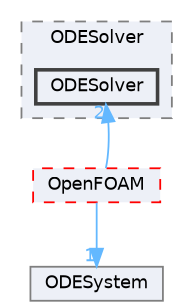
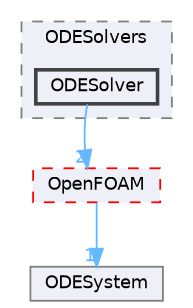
cluster "ODESolver": label "ODESolver" -> "ODESolvers"
edge "OpenFOAM" -> "ODESolver": reversed
